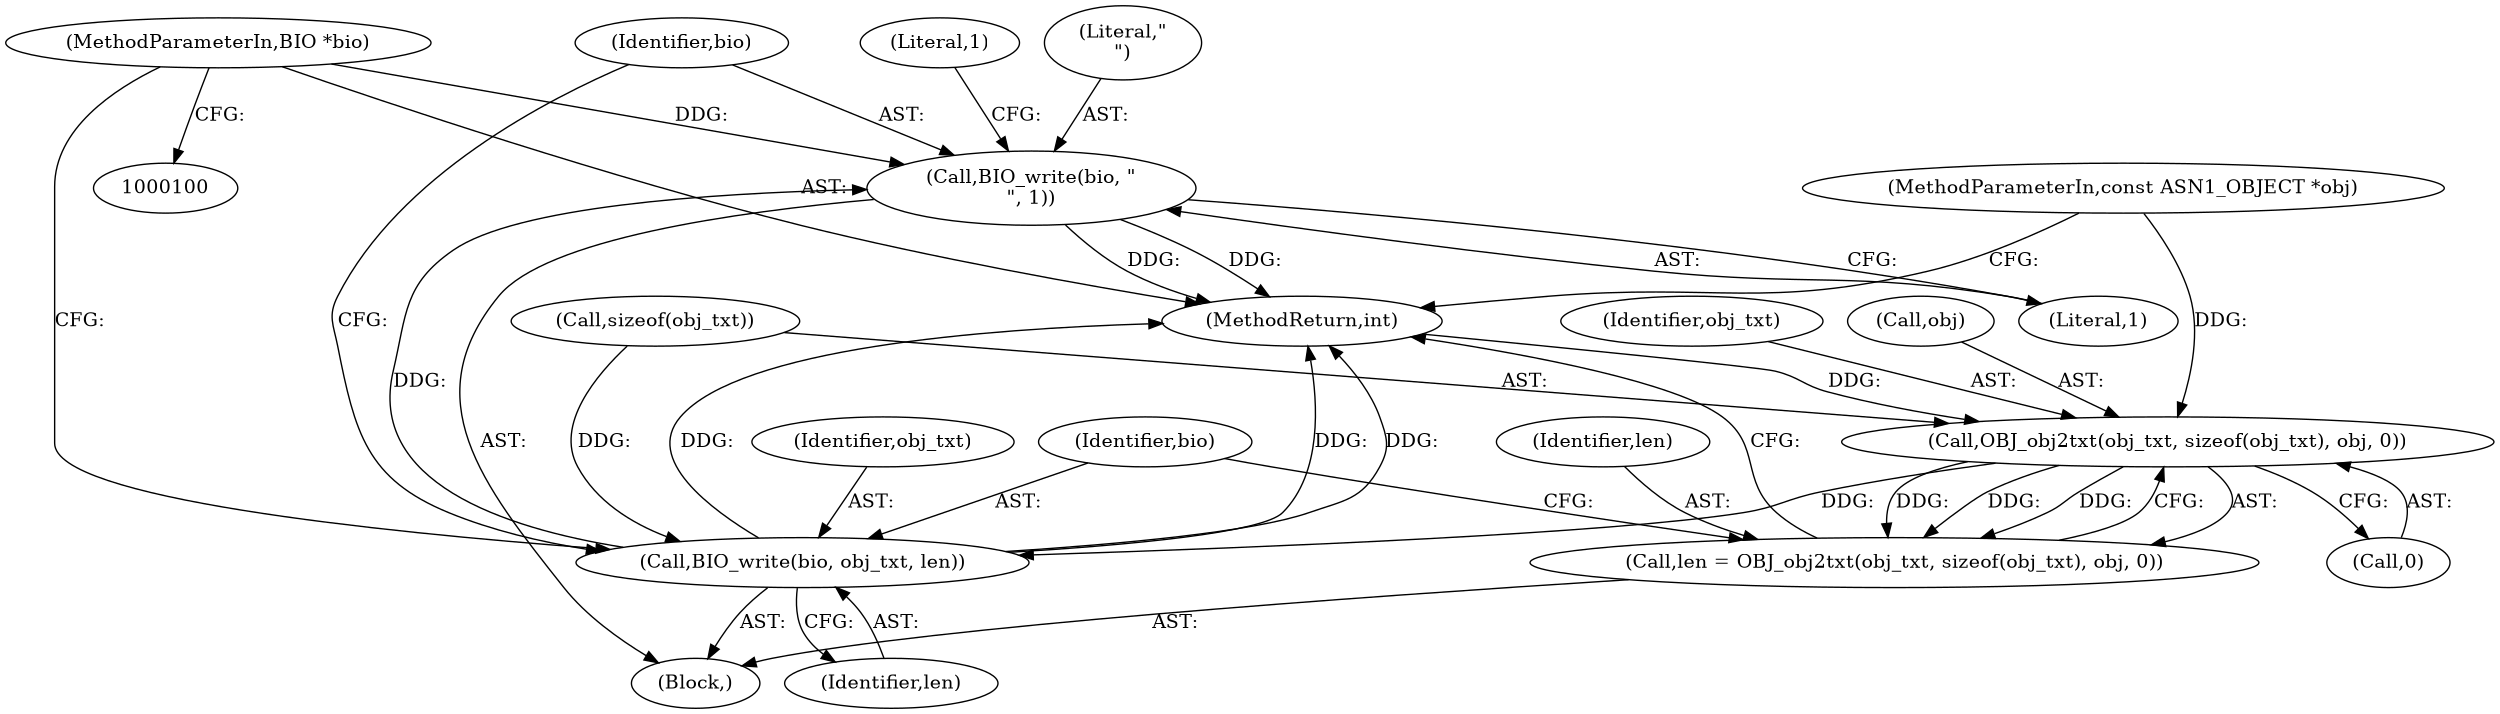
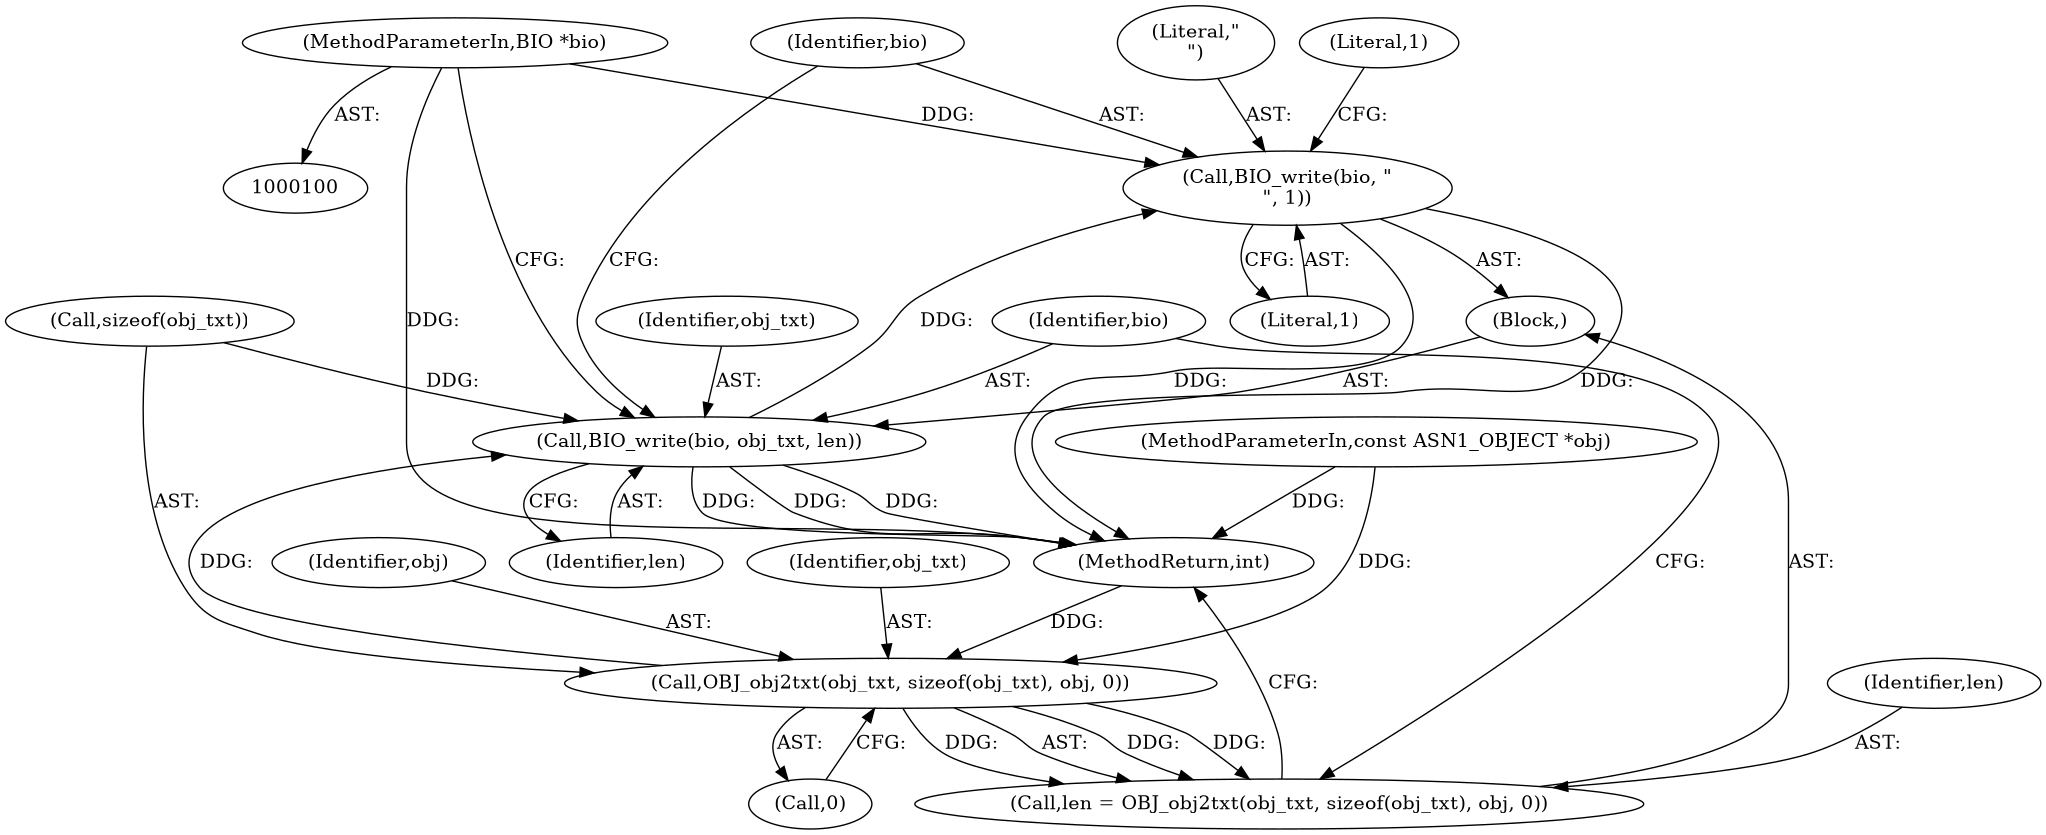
edge "(MethodParameterIn,BIO *bio)" -> "1000100": label "CFG: " -> "AST: "
edge "(MethodParameterIn,BIO *bio)" -> "(MethodReturn,int)": label "AST: " -> "DDG: "
edge "(MethodParameterIn,const ASN1_OBJECT *obj)" -> "(MethodReturn,int)": label "CFG: " -> "DDG: "
node "(Call,obj)": label "(Call,obj)" -> "(Identifier,obj)"
edge "(Call,OBJ_obj2txt(obj_txt, sizeof(obj_txt), obj, 0))" -> "(Call,0)": label "CFG: " -> "AST: "
edge "(Call,0)" -> "(Call,OBJ_obj2txt(obj_txt, sizeof(obj_txt), obj, 0))": label "AST: " -> "CFG: "
edge "(Call,len = OBJ_obj2txt(obj_txt, sizeof(obj_txt), obj, 0))" -> "(Call,OBJ_obj2txt(obj_txt, sizeof(obj_txt), obj, 0))": removed, label "CFG:"
edge "(Call,BIO_write(bio, obj_txt, len))" -> "(Block,)": reversed
